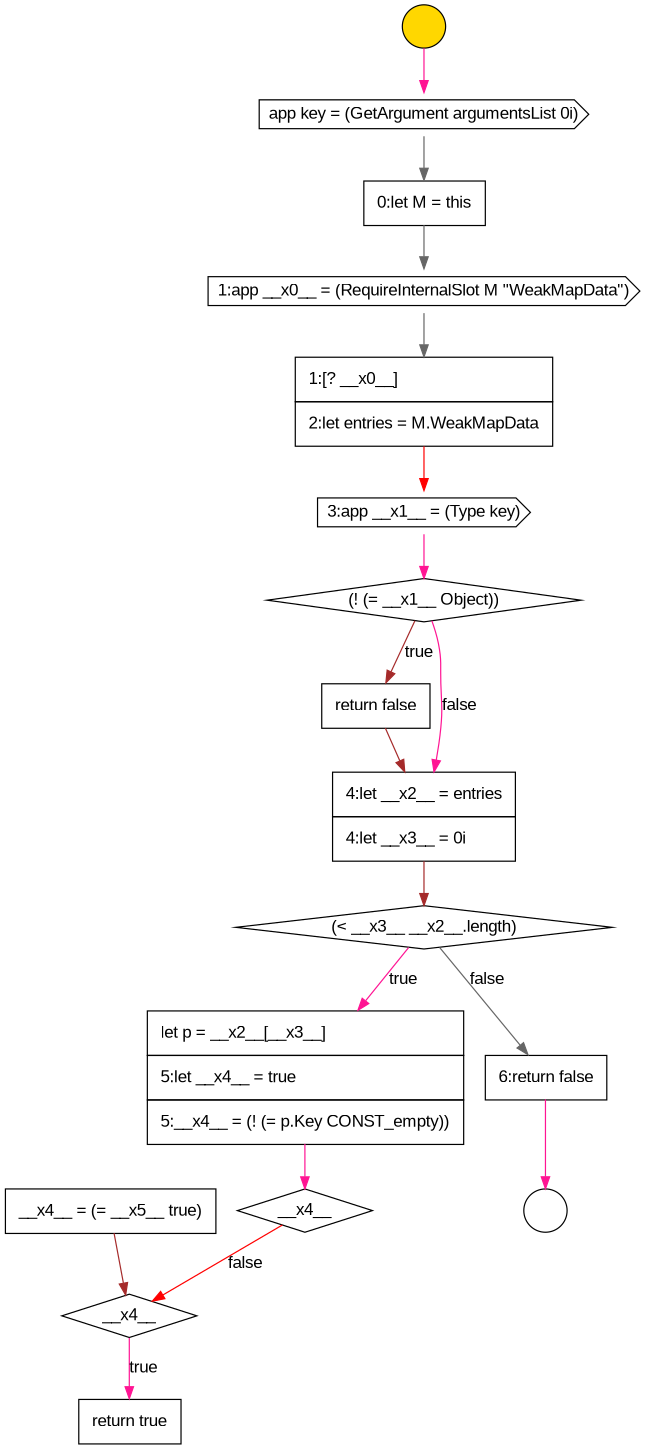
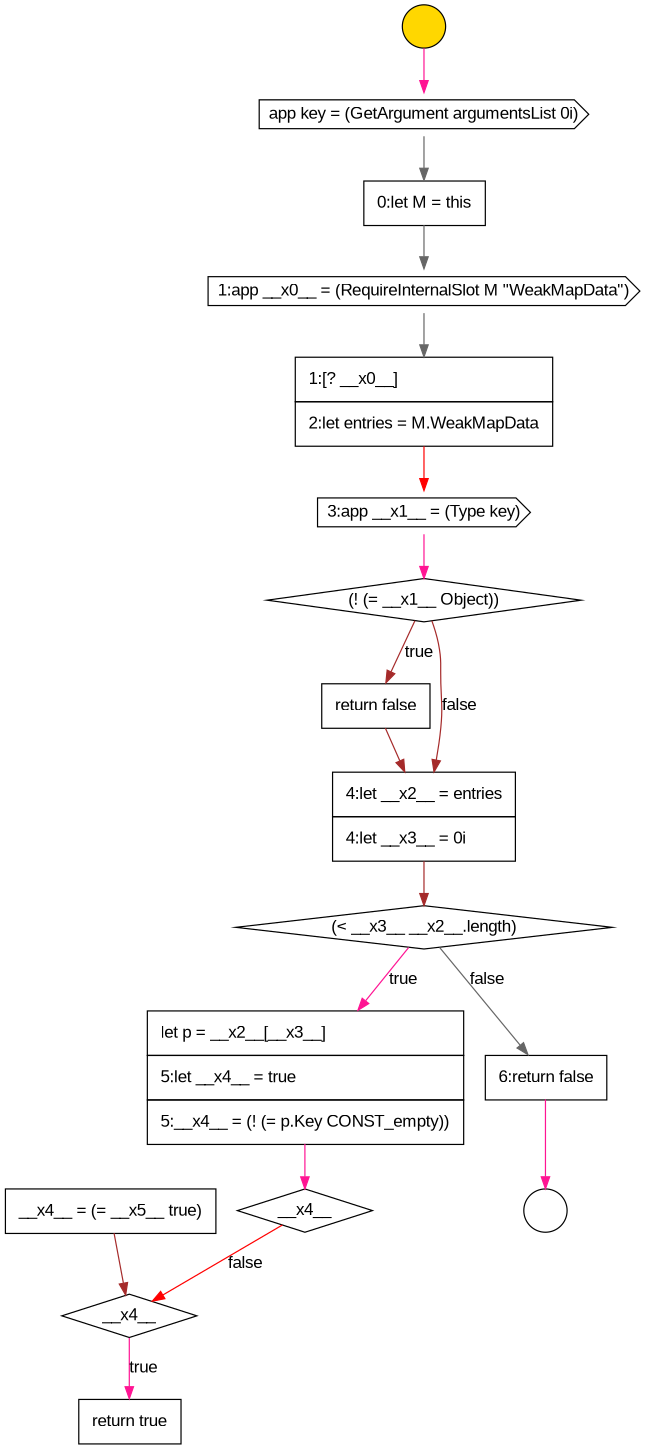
edge "(! (= __x1__ Object))" -> "4:let __x2__ = entries": color deeppink -> brown
